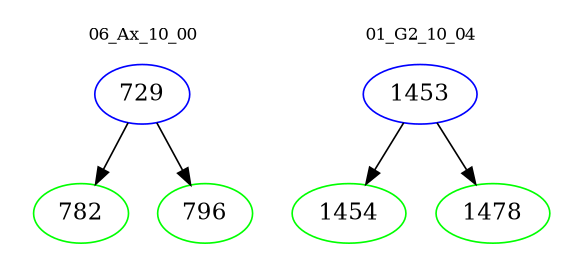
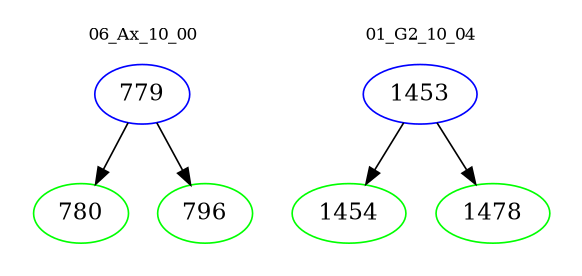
node "729": label "729" -> "779"
node "782": label "782" -> "780"
